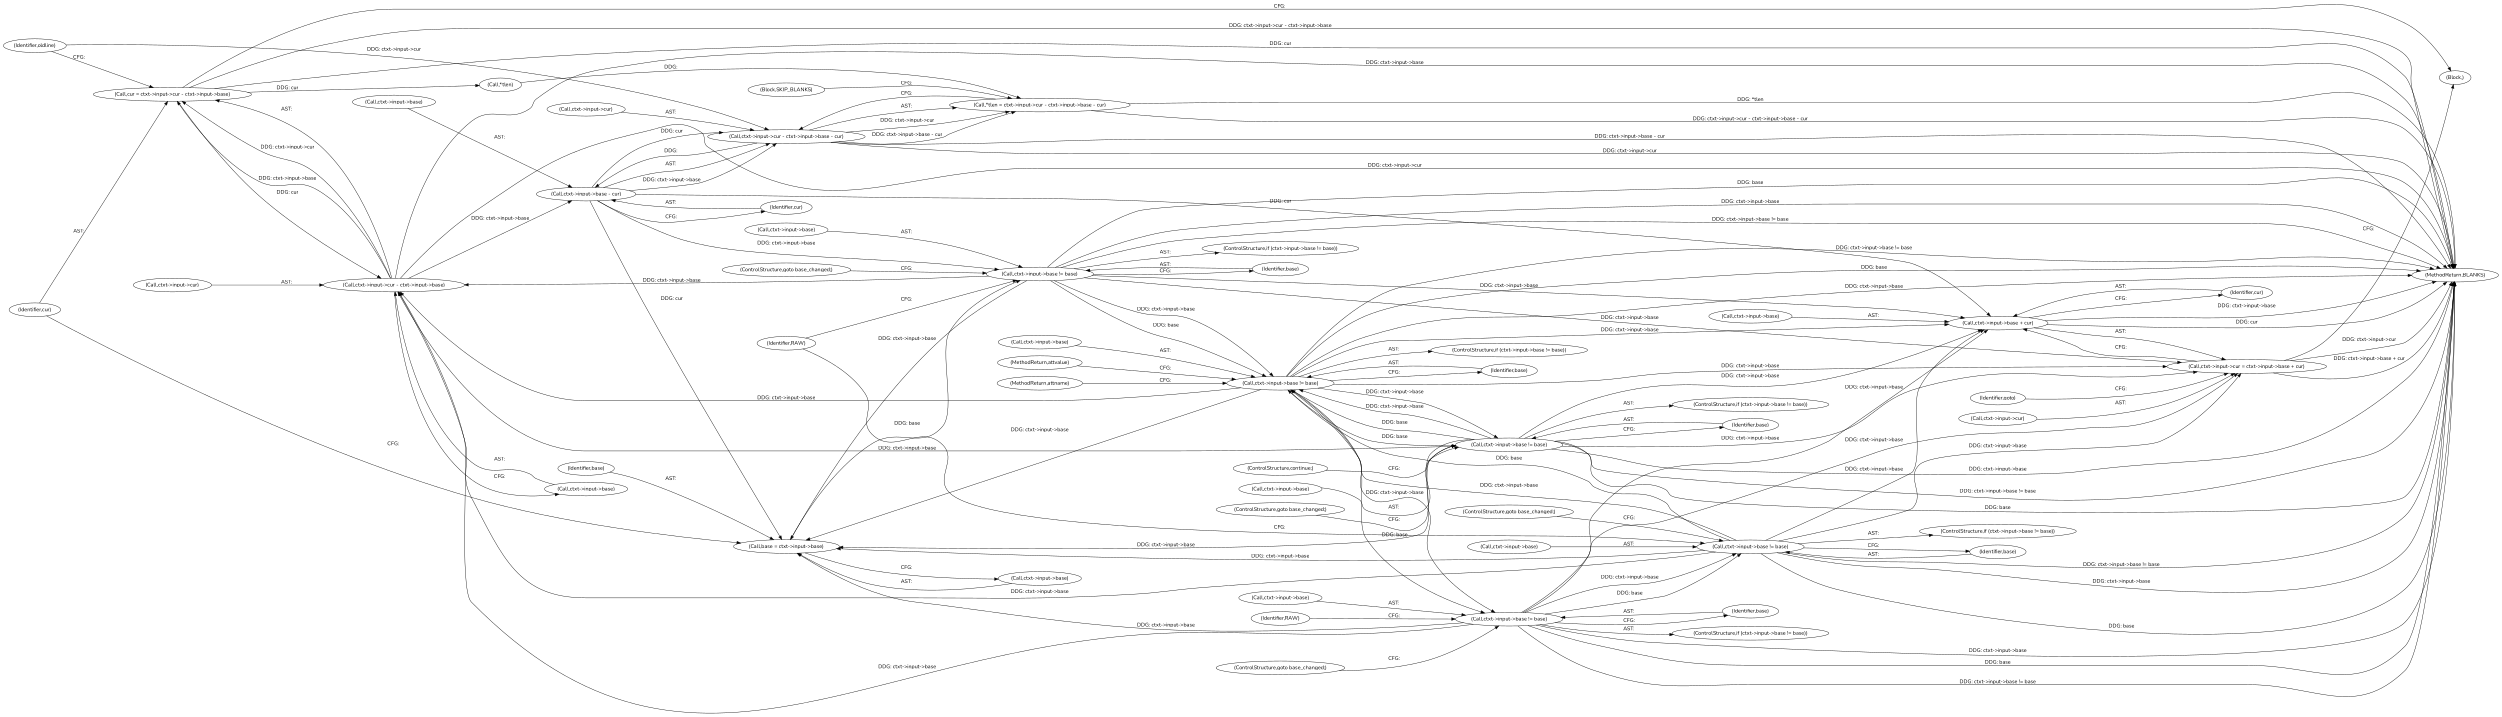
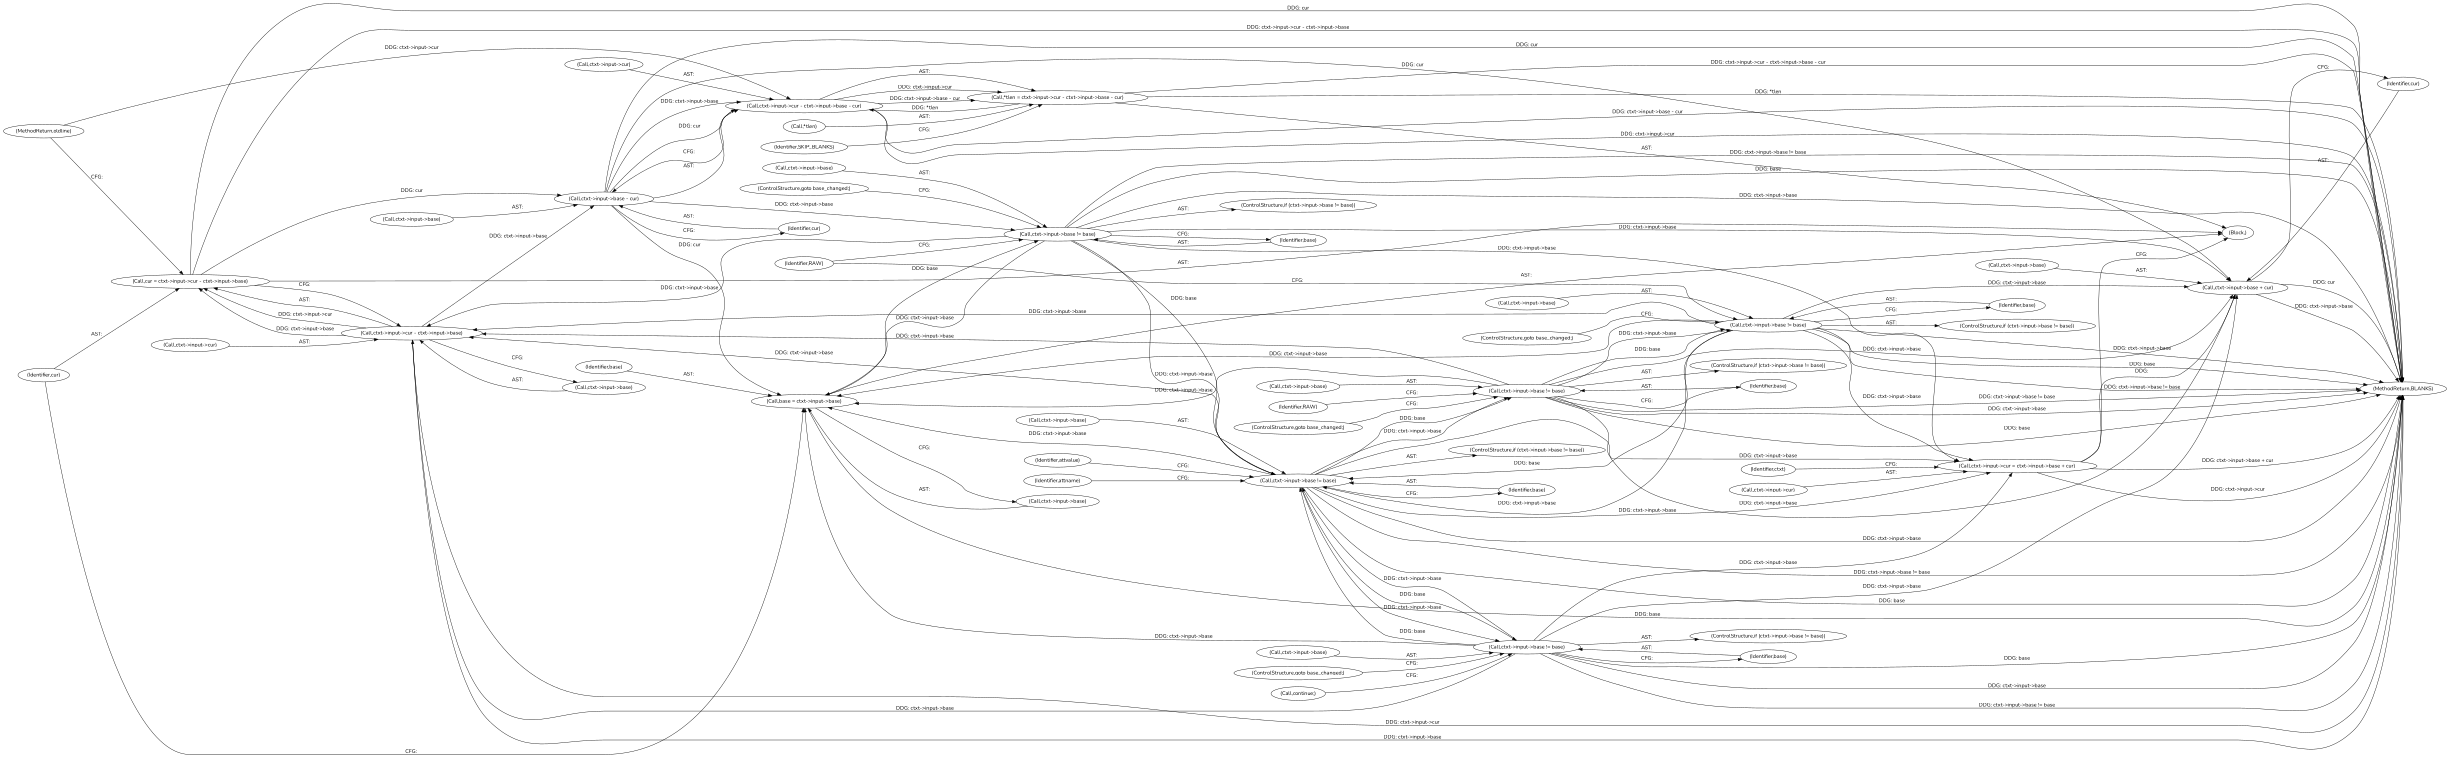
edge "(Call,cur = ctxt->input->cur - ctxt->input->base)" -> "(Block,)": label "CFG: " -> "AST: "
node "(Identifier,oldline)": label "(Identifier,oldline)" -> "(MethodReturn,oldline)"
edge "(Call,ctxt->input->base - cur)" -> "(MethodReturn,BLANKS)": added, label "DDG: cur"
edge "(Call,*tlen)" -> "(Call,*tlen = ctxt->input->cur - ctxt->input->base - cur)": label "DDG: " -> "AST: "
edge "(Call,cur = ctxt->input->cur - ctxt->input->base)" -> "(Call,*tlen)": now "(Call,cur = ctxt->input->cur - ctxt->input->base)" -> "(Call,ctxt->input->base - cur)"
node "(Block,SKIP_BLANKS)": label "(Block,SKIP_BLANKS)" -> "(Identifier,SKIP_BLANKS)"
edge "(Call,*tlen = ctxt->input->cur - ctxt->input->base - cur)" -> "(Call,ctxt->input->cur - ctxt->input->base - cur)": label "CFG: " -> "DDG: *tlen"
edge "(Call,ctxt->input->cur - ctxt->input->base - cur)" -> "(Call,ctxt->input->base - cur)": label "DDG: " -> "CFG: "
edge "(Call,*tlen = ctxt->input->cur - ctxt->input->base - cur)" -> "(Block,)": added, label "AST:"
edge "(Call,cur = ctxt->input->cur - ctxt->input->base)" -> "(Call,ctxt->input->cur - ctxt->input->base)": label "DDG: cur" -> "CFG: "
edge "(Call,base = ctxt->input->base)" -> "(Block,)": added, label "AST:"
edge "(Call,ctxt->input->base + cur)" -> "(Call,ctxt->input->cur = ctxt->input->base + cur)": removed, label "AST:"
edge "(Call,ctxt->input->cur = ctxt->input->base + cur)" -> "(Call,ctxt->input->base + cur)": label "CFG: " -> "DDG: "
node "(MethodReturn,attvalue)": label "(MethodReturn,attvalue)" -> "(Identifier,attvalue)"
node "(MethodReturn,attname)": label "(MethodReturn,attname)" -> "(Identifier,attname)"
node "(Identifier,goto)": label "(Identifier,goto)" -> "(Identifier,ctxt)"
node "(ControlStructure,continue;)": label "(ControlStructure,continue;)" -> "(Call,continue;)"
edge "(Call,base = ctxt->input->base)" -> "(MethodReturn,BLANKS)": added, label "DDG: base"
